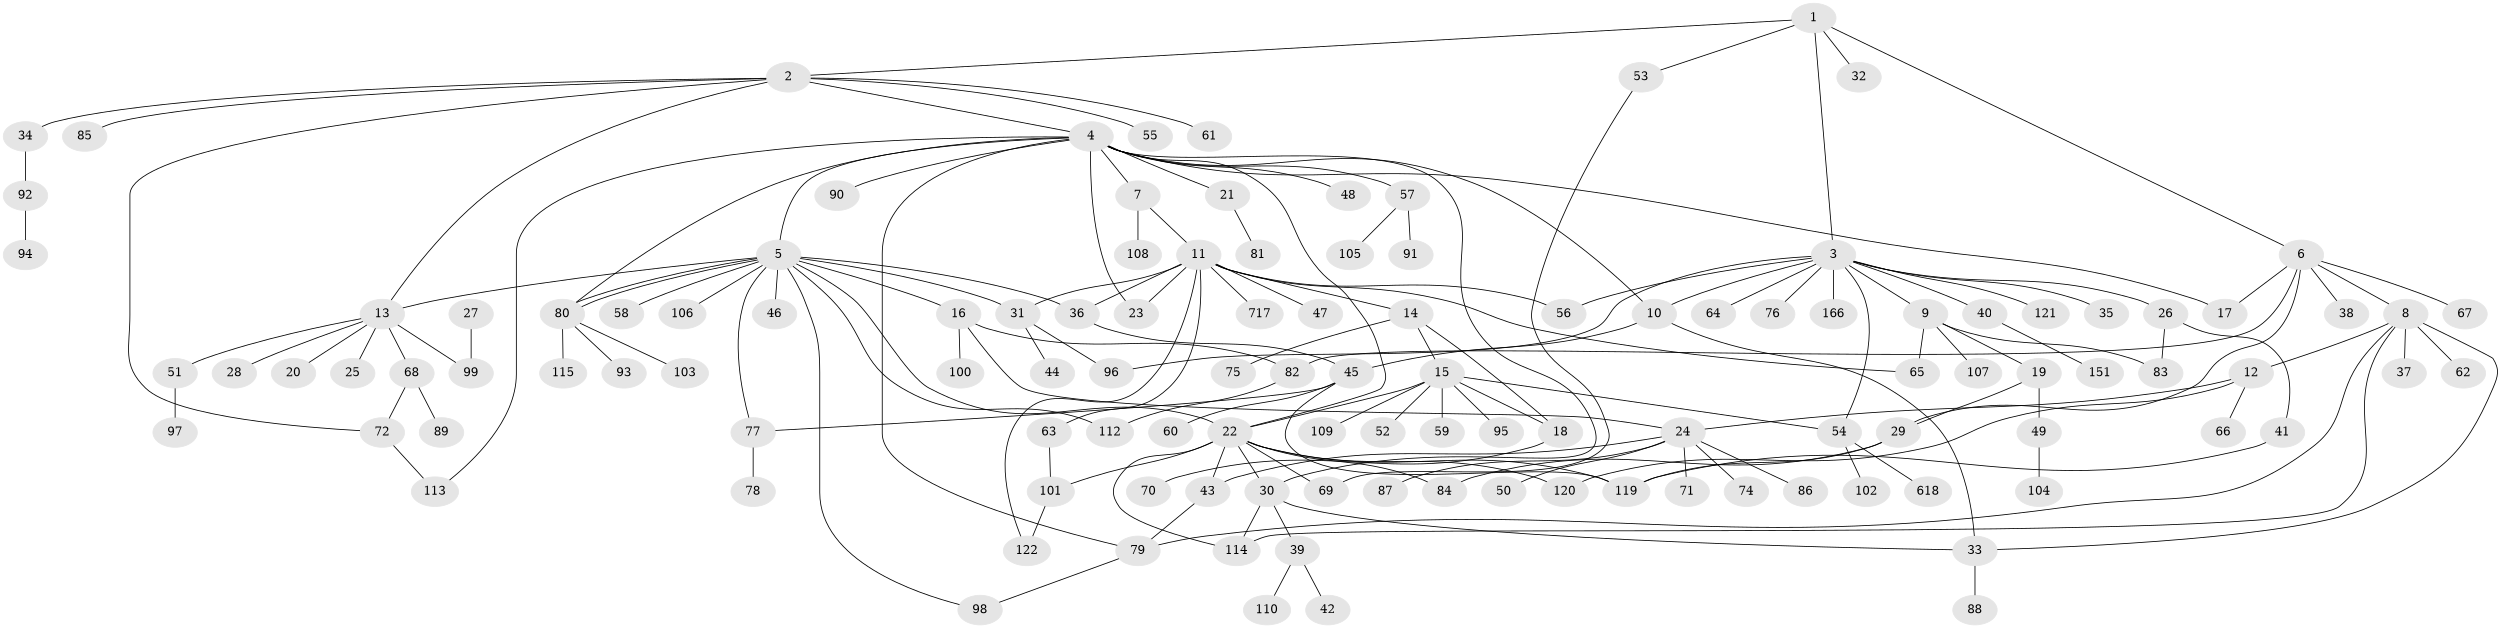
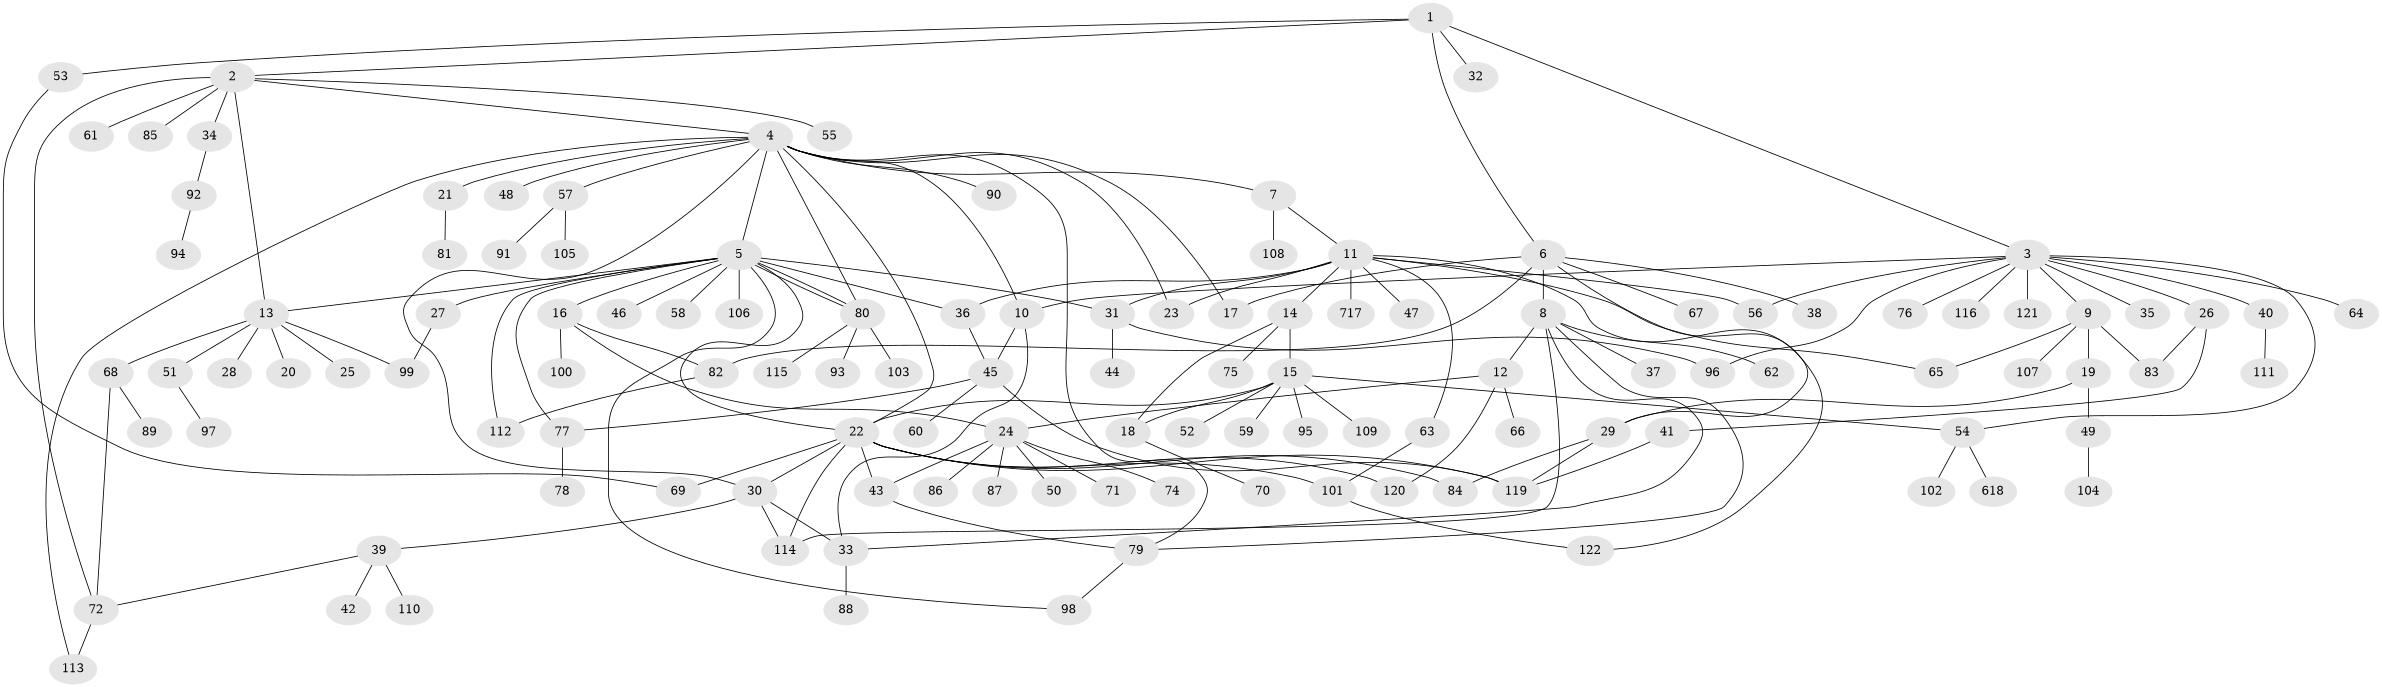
edge "5" -- "27": added
node "166": label "166" -> "116"
node "151": label "151" -> "111"
edge "39" -- "72": added
